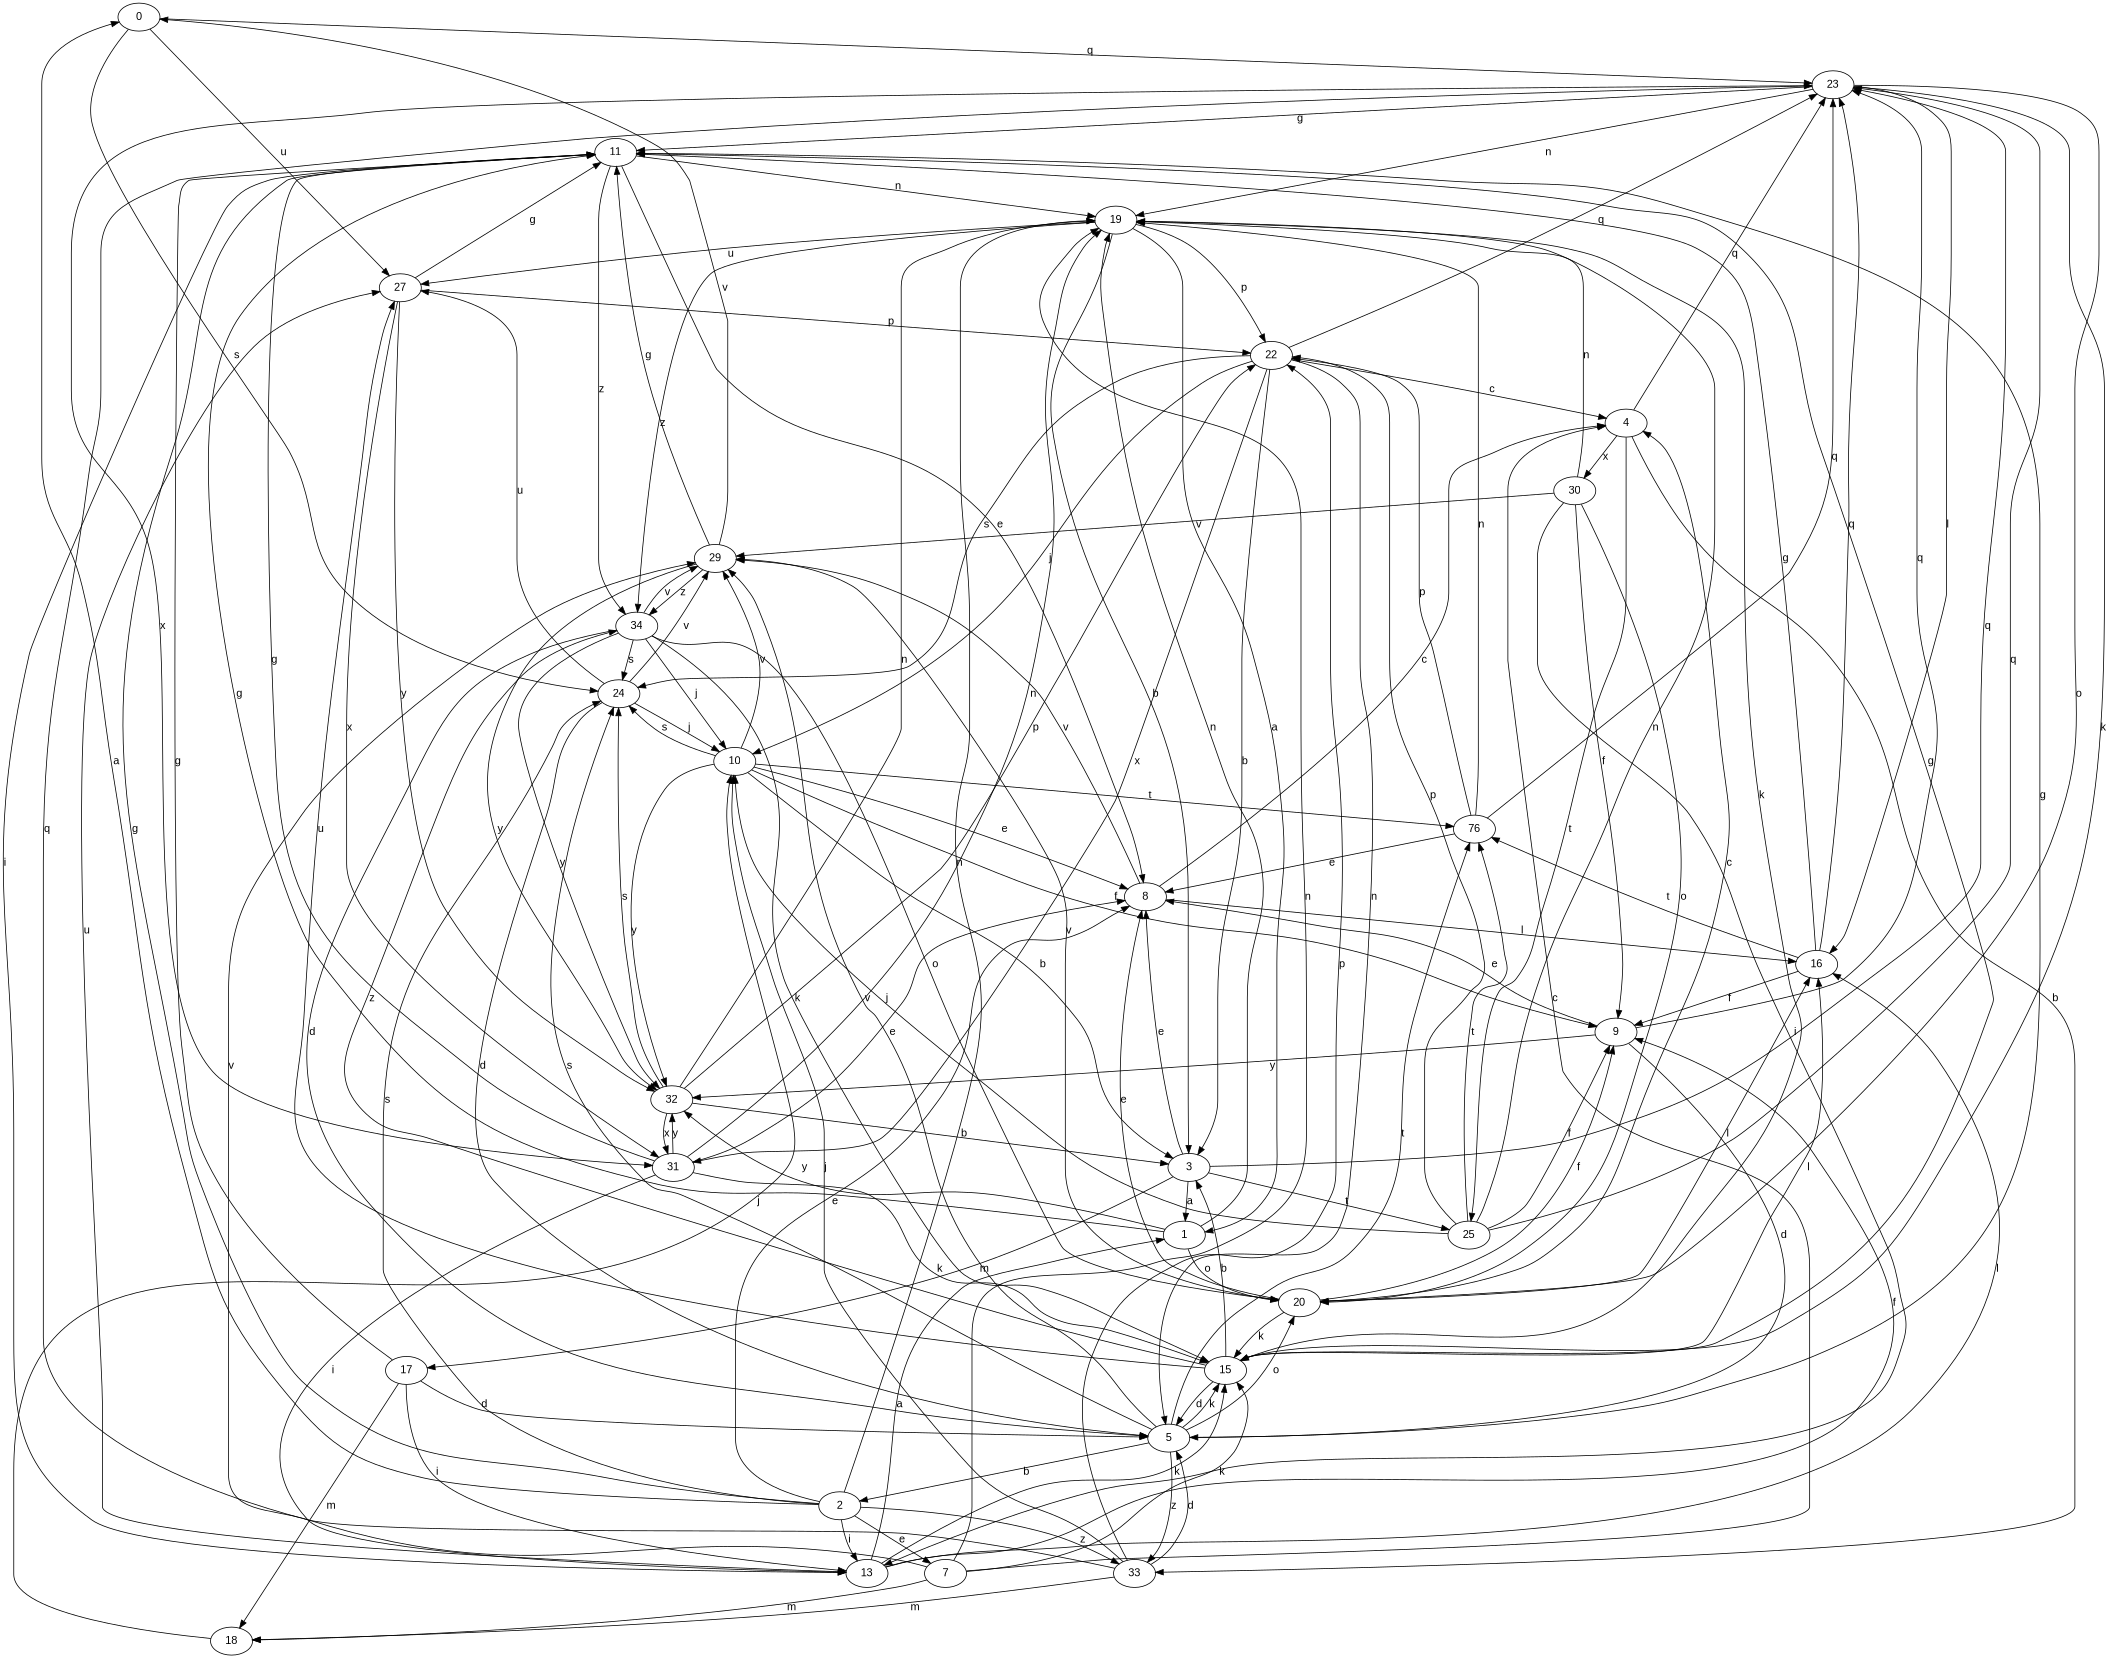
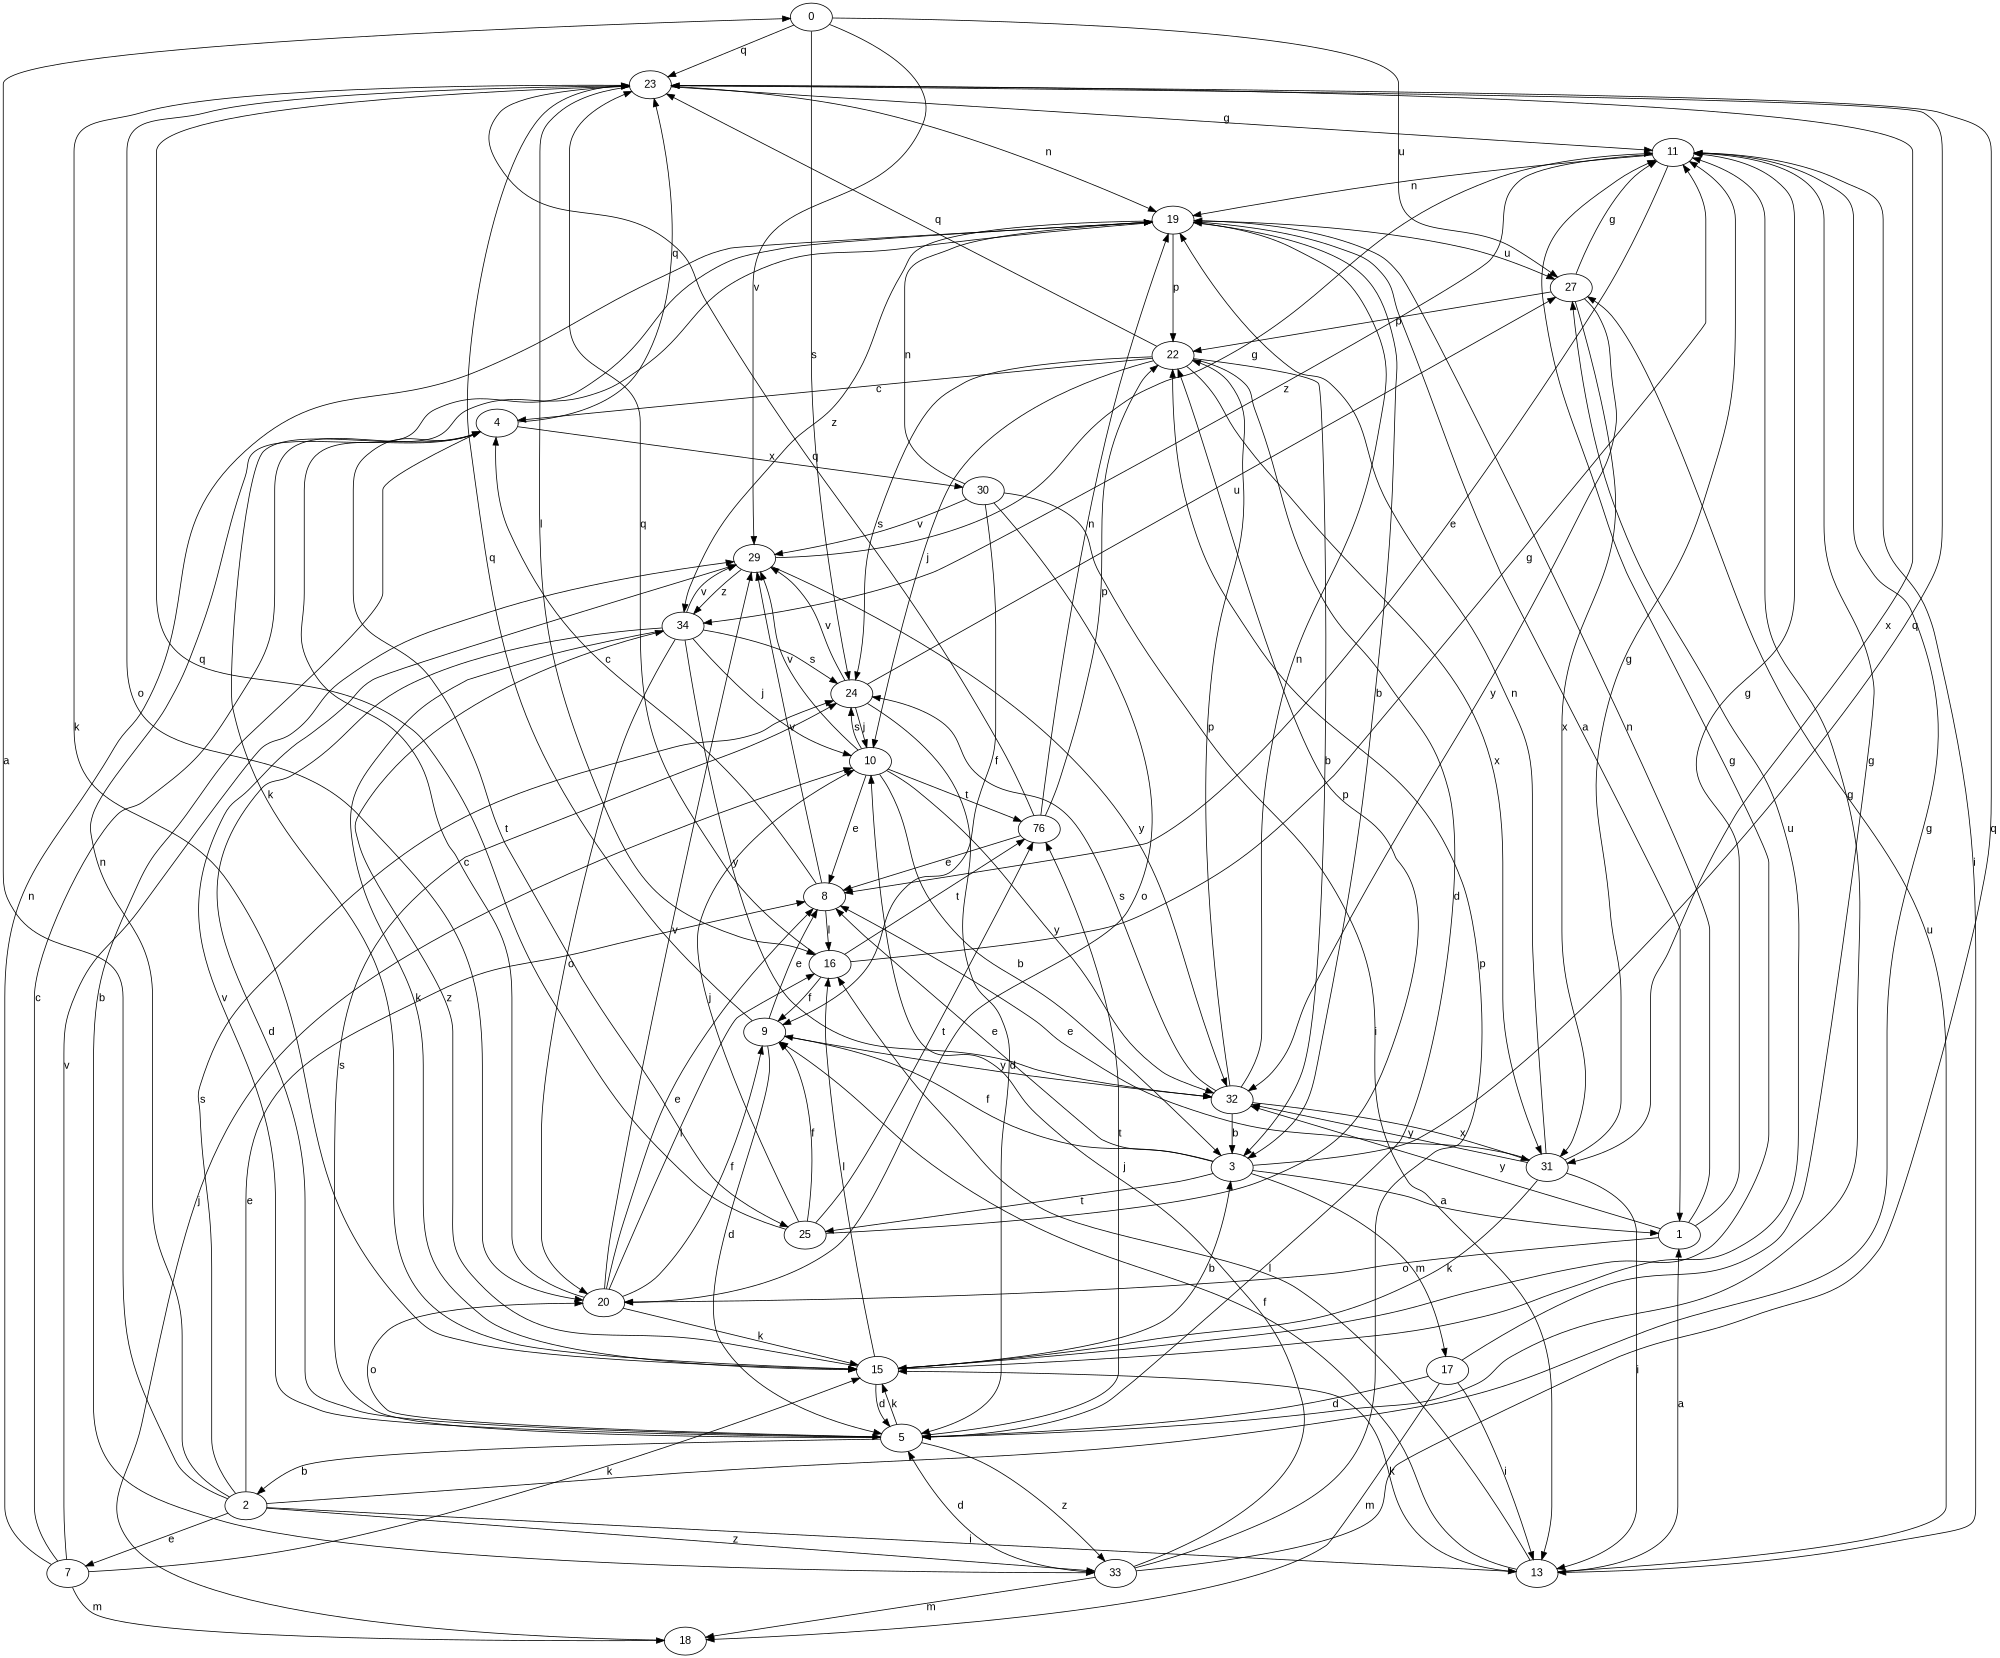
edge "29" -> "0": reversed
edge "25" -> "19": removed, label "n"
edge "22" -> "5": label "n" -> "d"
edge "10" -> "9": now "3" -> "9"
